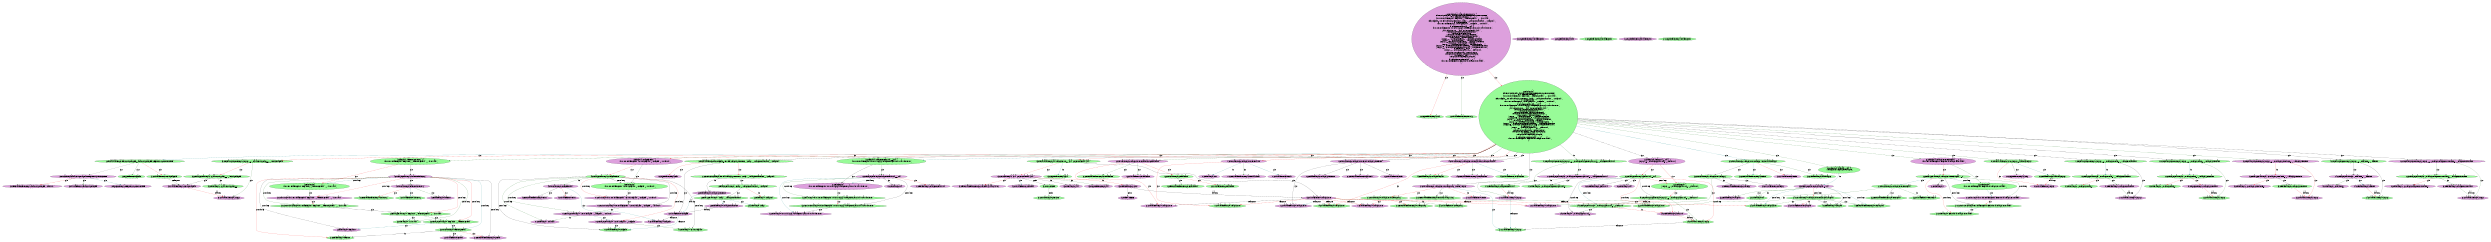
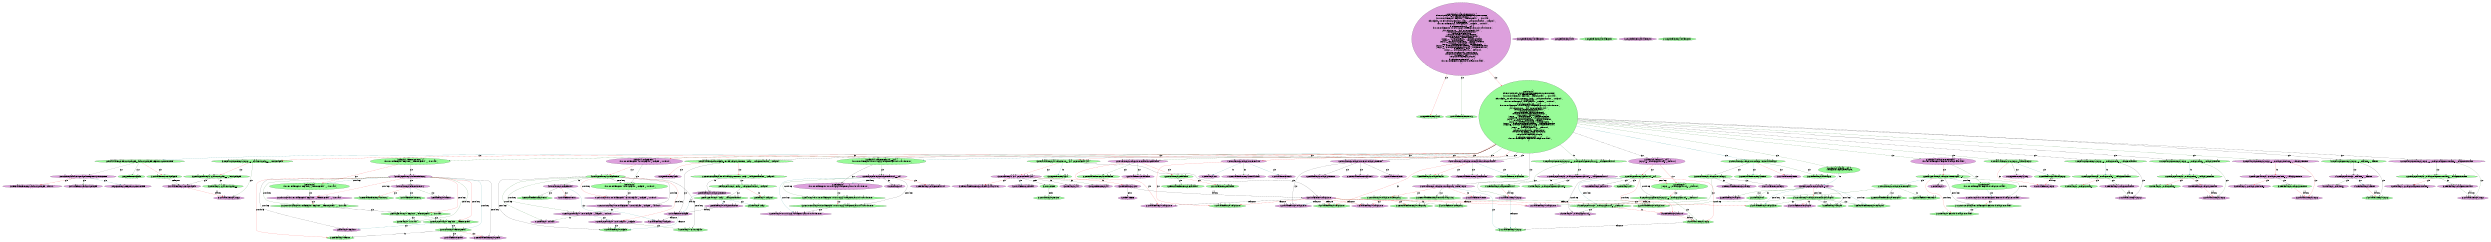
node "28:CtLiteralImpl@null": fillcolor plum -> palegreen
node "22:CtTypeAccessImpl@weblogicSystemName": label "22:CtTypeAccessImpl@weblogicSystemName" -> "22:CtFieldReadImpl@weblogicSystemName"
node "9:CtExecutableReferenceImpl@exists()": fillcolor plum -> palegreen
node "22:CtVariableWriteImpl@jvmArgs": fillcolor palegreen -> plum
